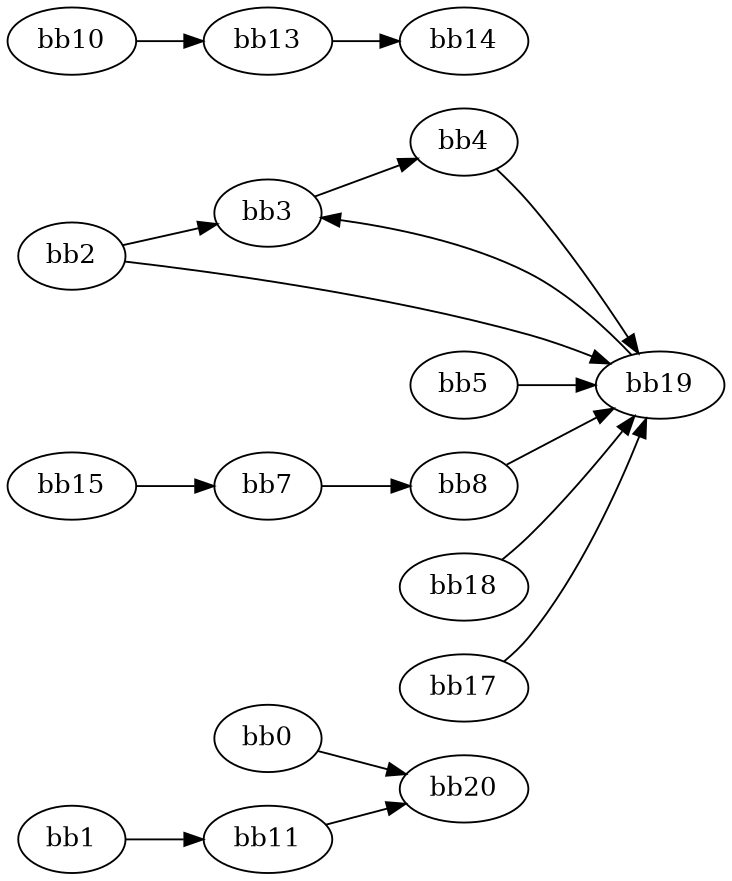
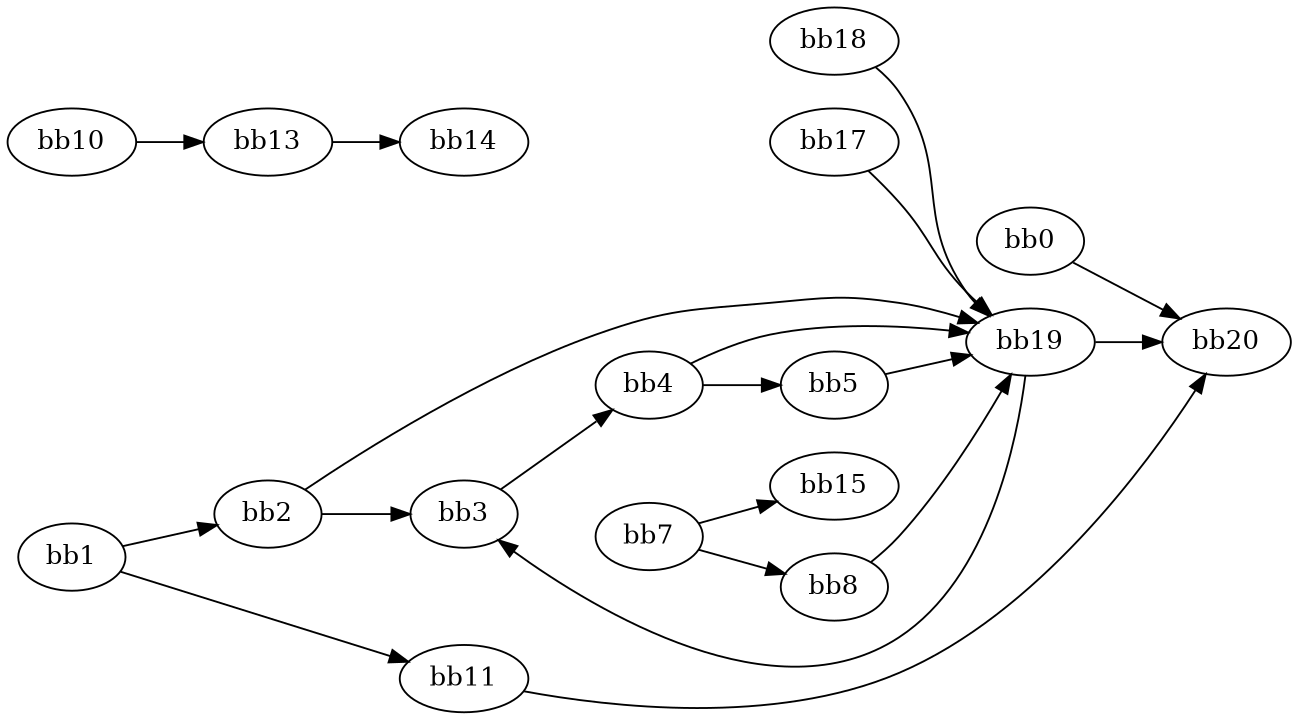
edge "bb19" -> "bb20": added
edge "bb4" -> "bb5": added
edge "bb15" -> "bb7": reversed
edge "bb1" -> "bb2": added
